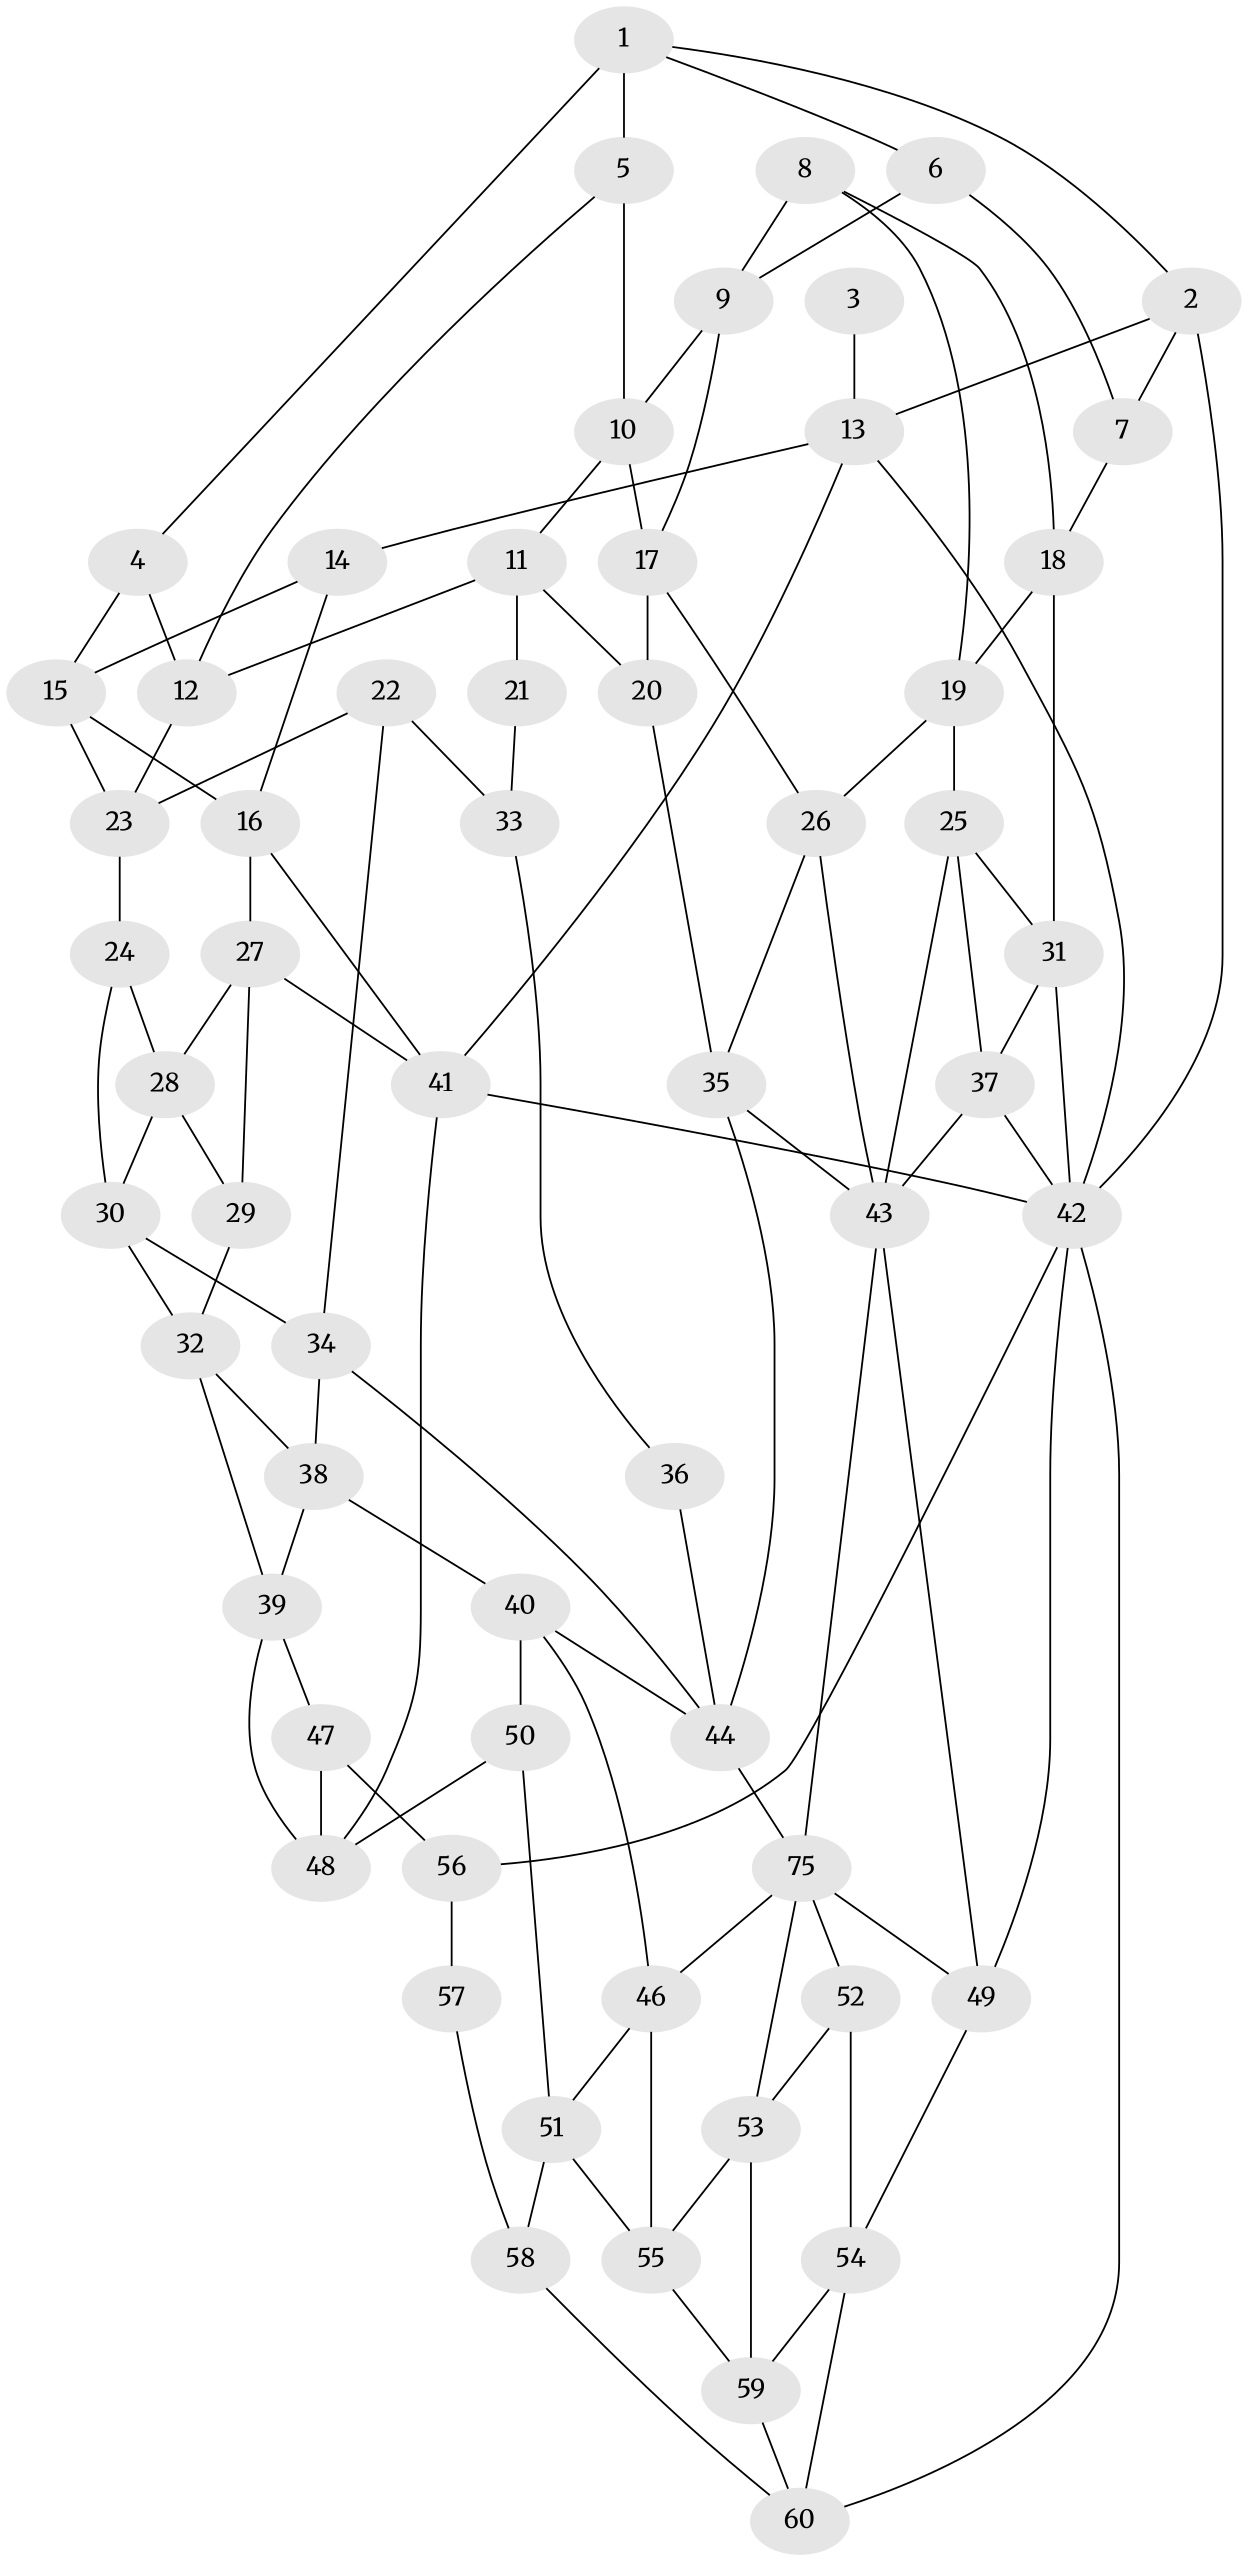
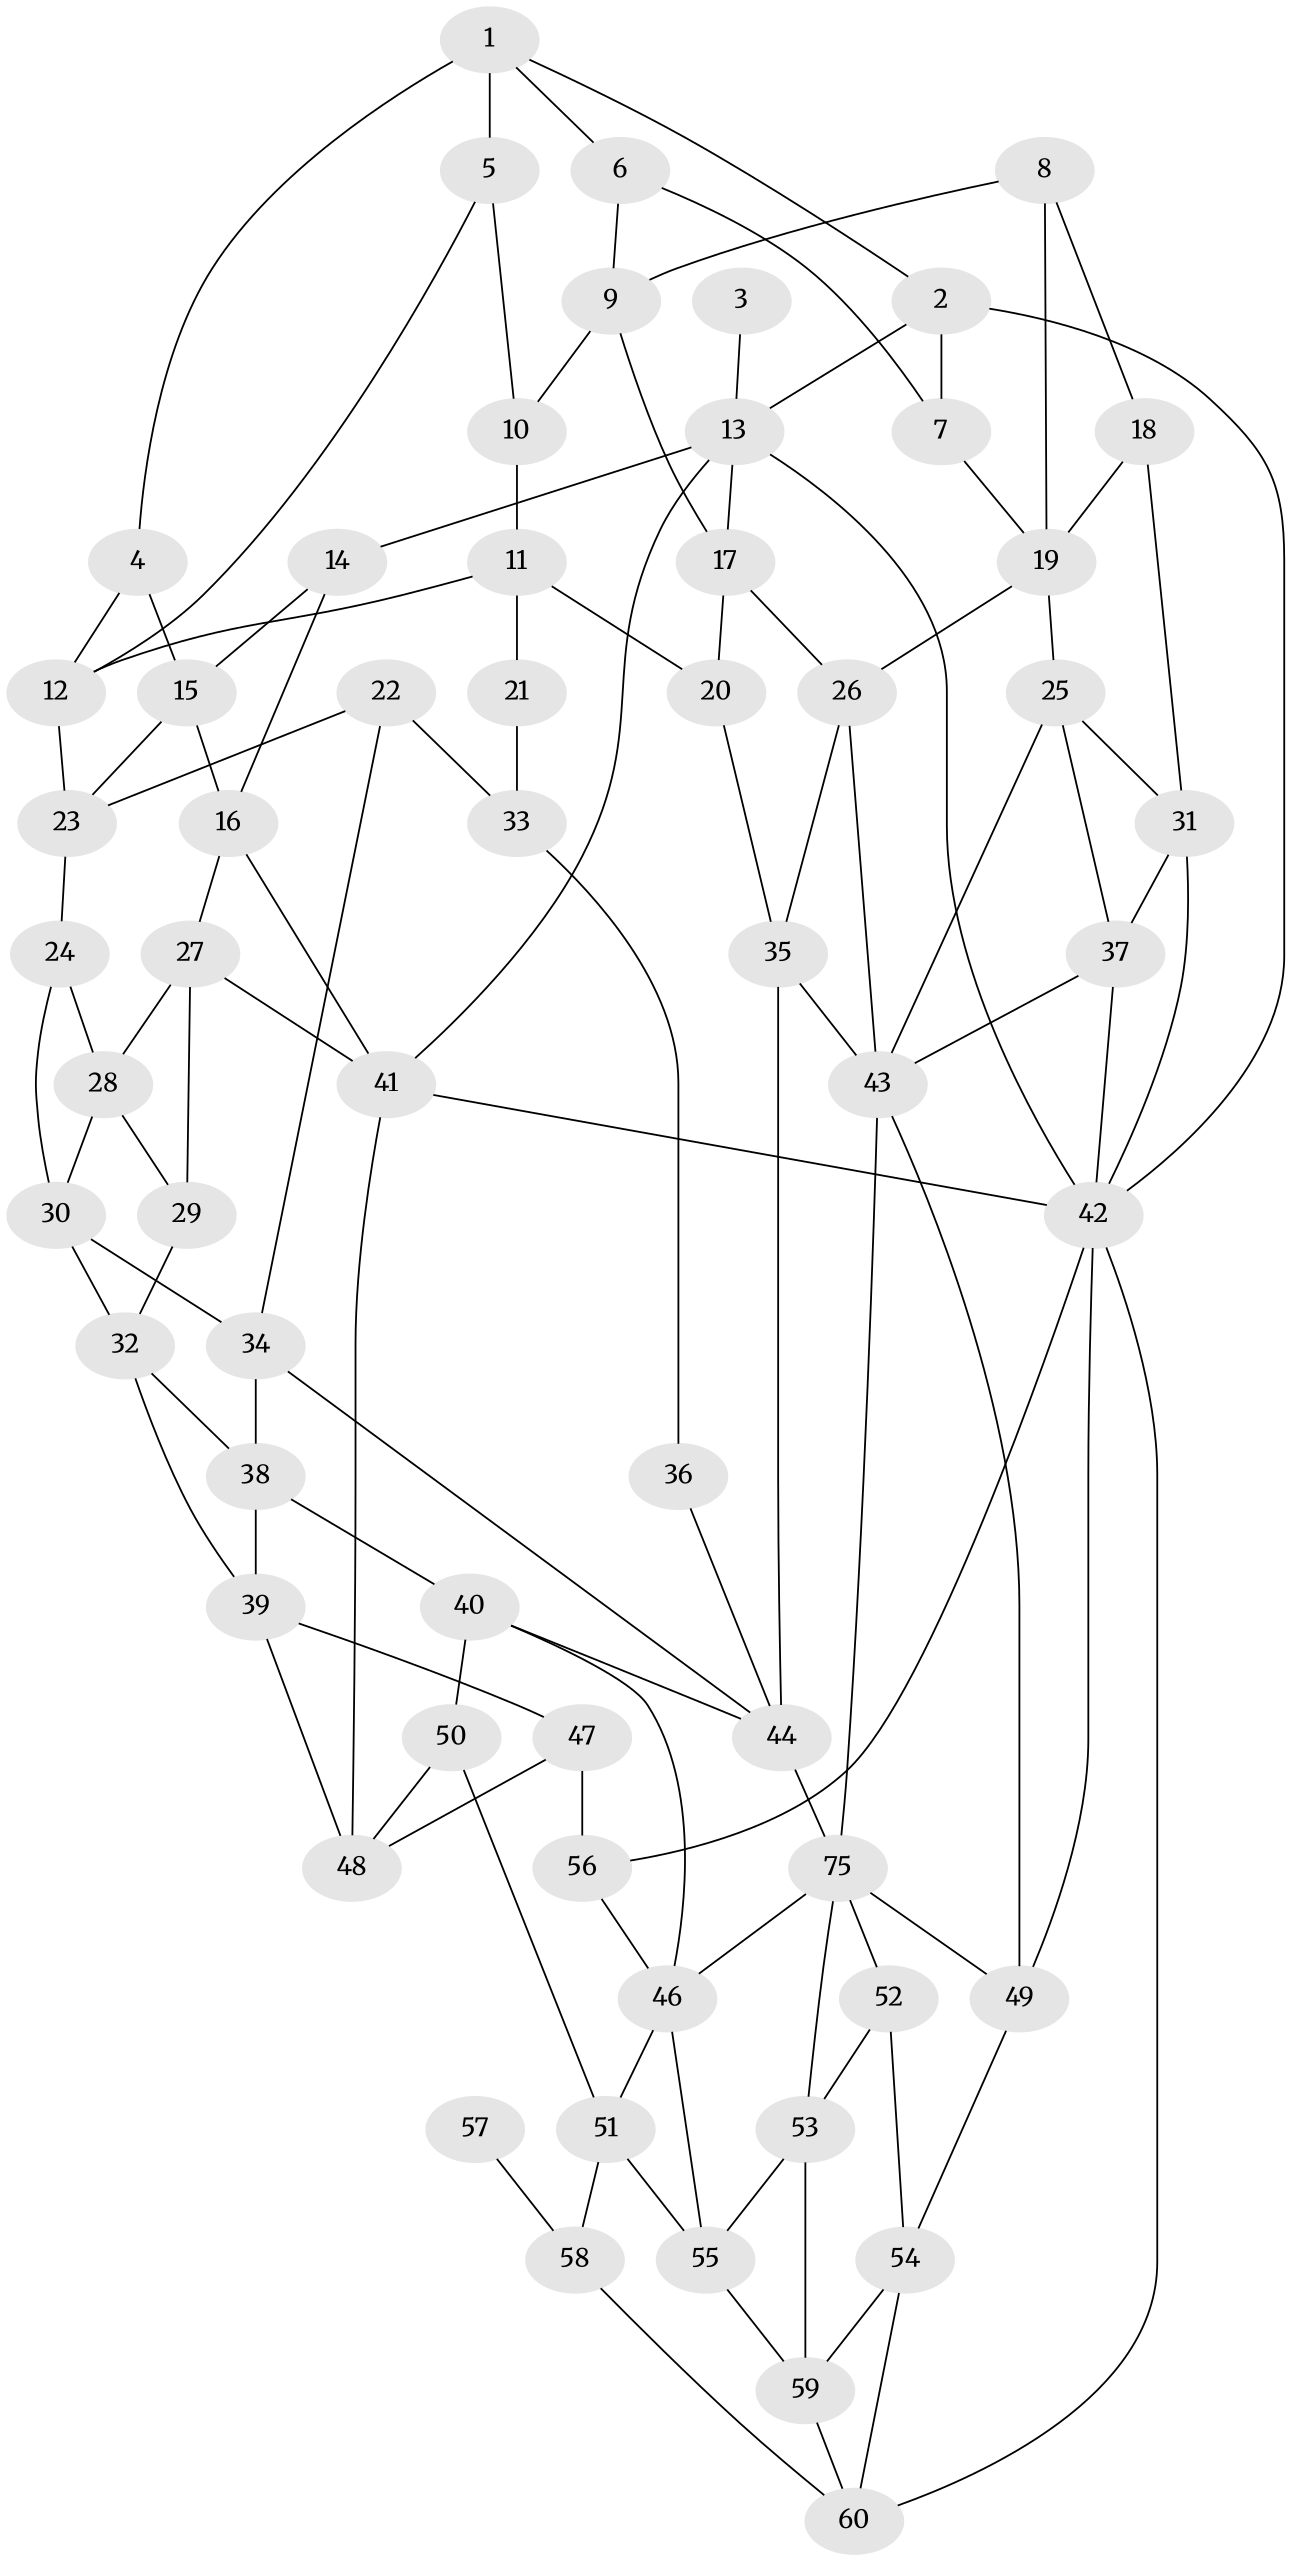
edge "10" -- "17": now "13" -- "17"
edge "7" -- "18": now "7" -- "19"
edge "56" -- "57": now "56" -- "46"
